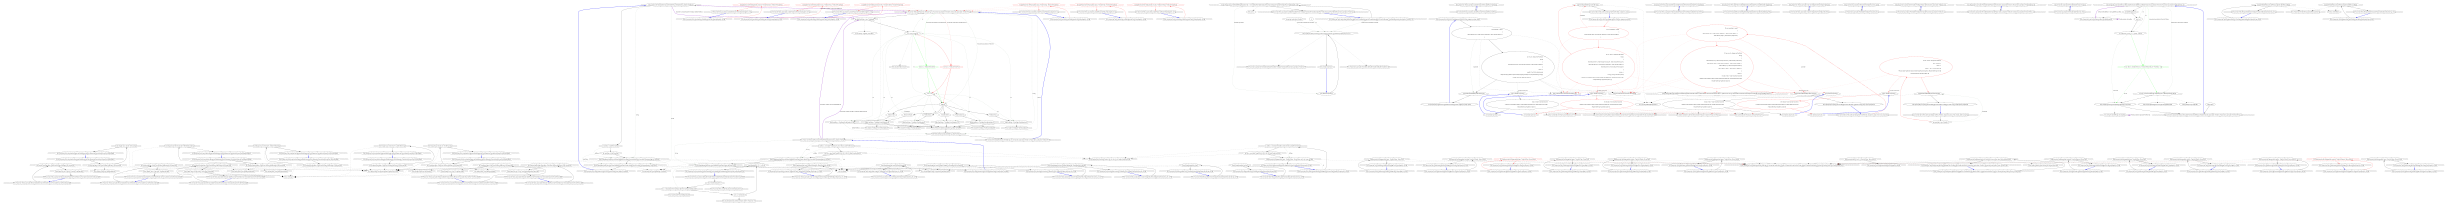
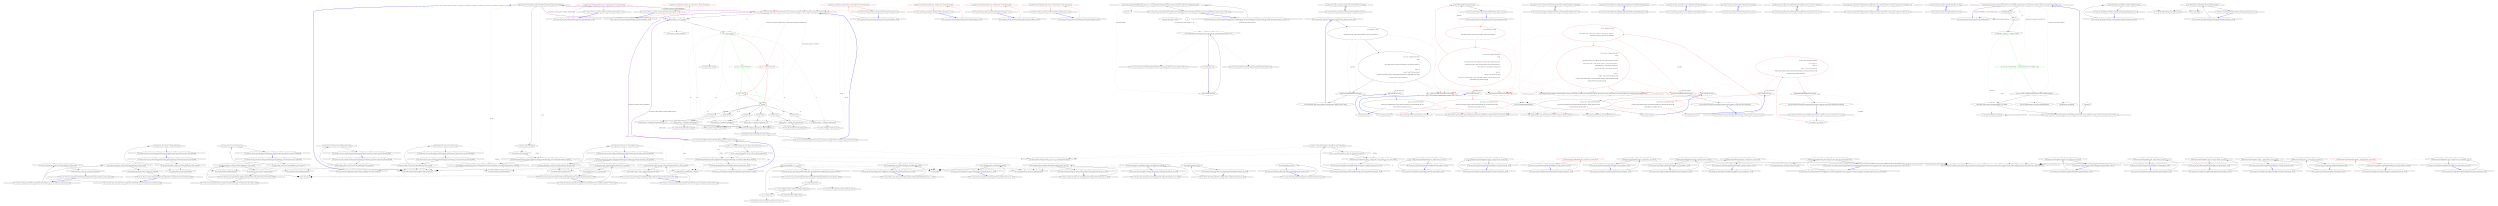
node "Entry Humanizer.Tests.DateHumanizeDefaultStrategyTests.Now()": added
